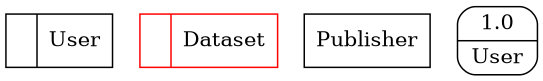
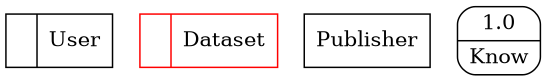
node "1.0": text "User" -> "Know"
